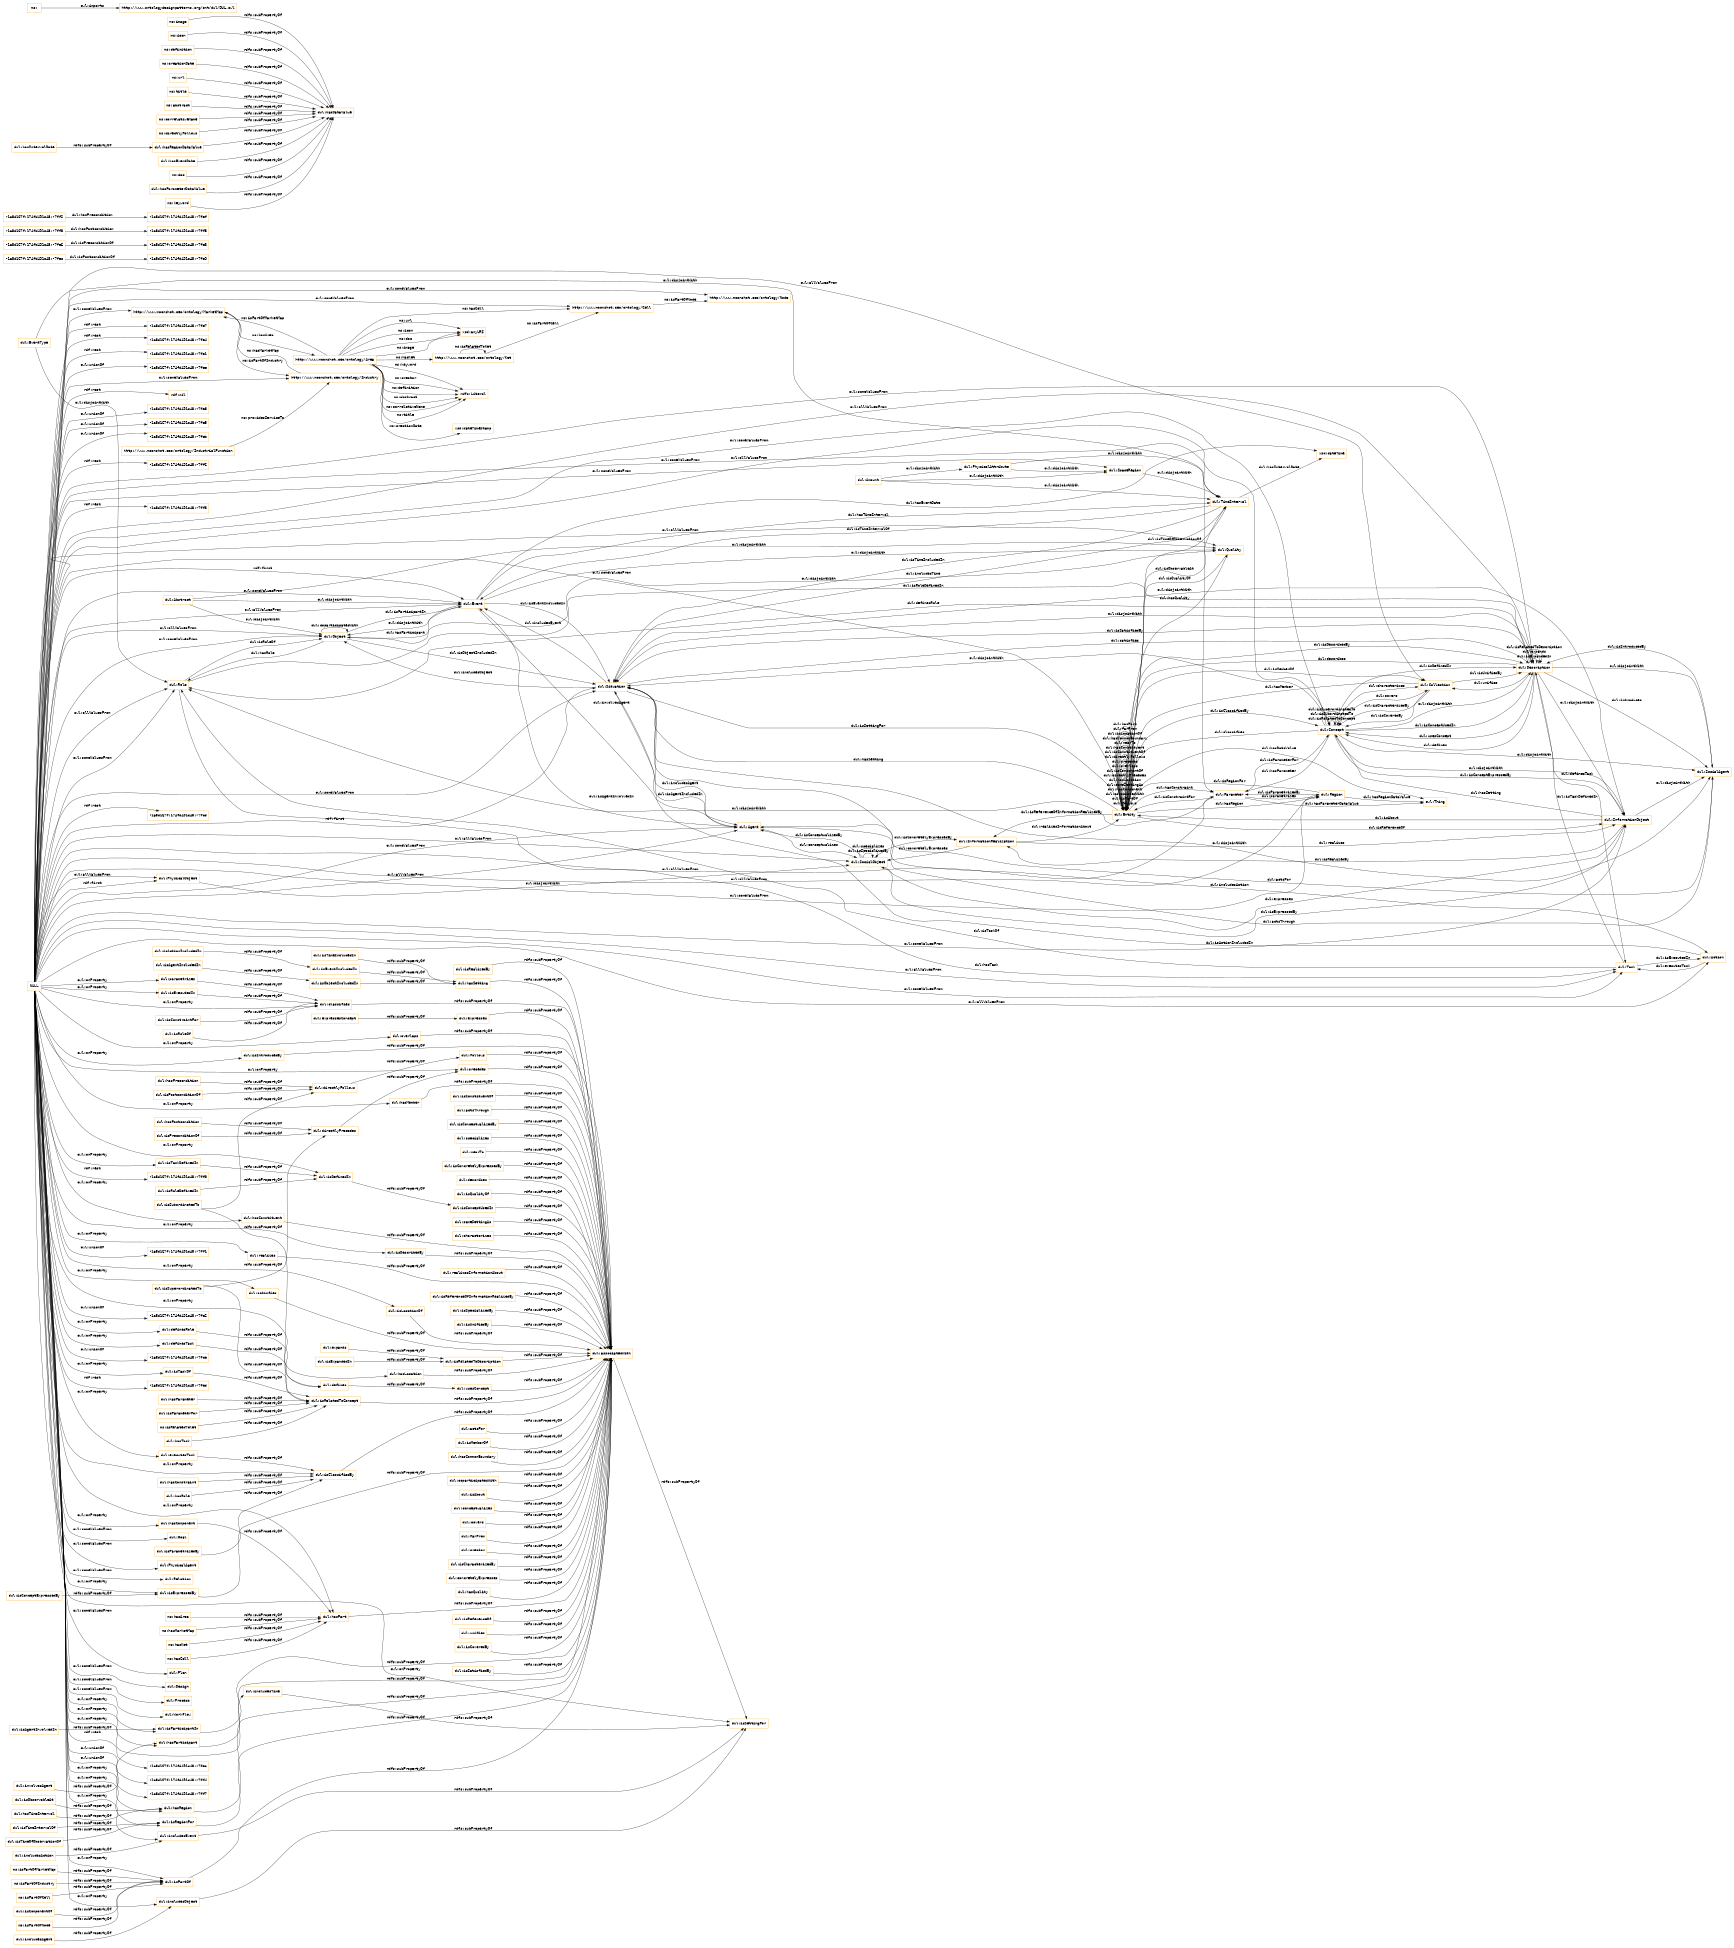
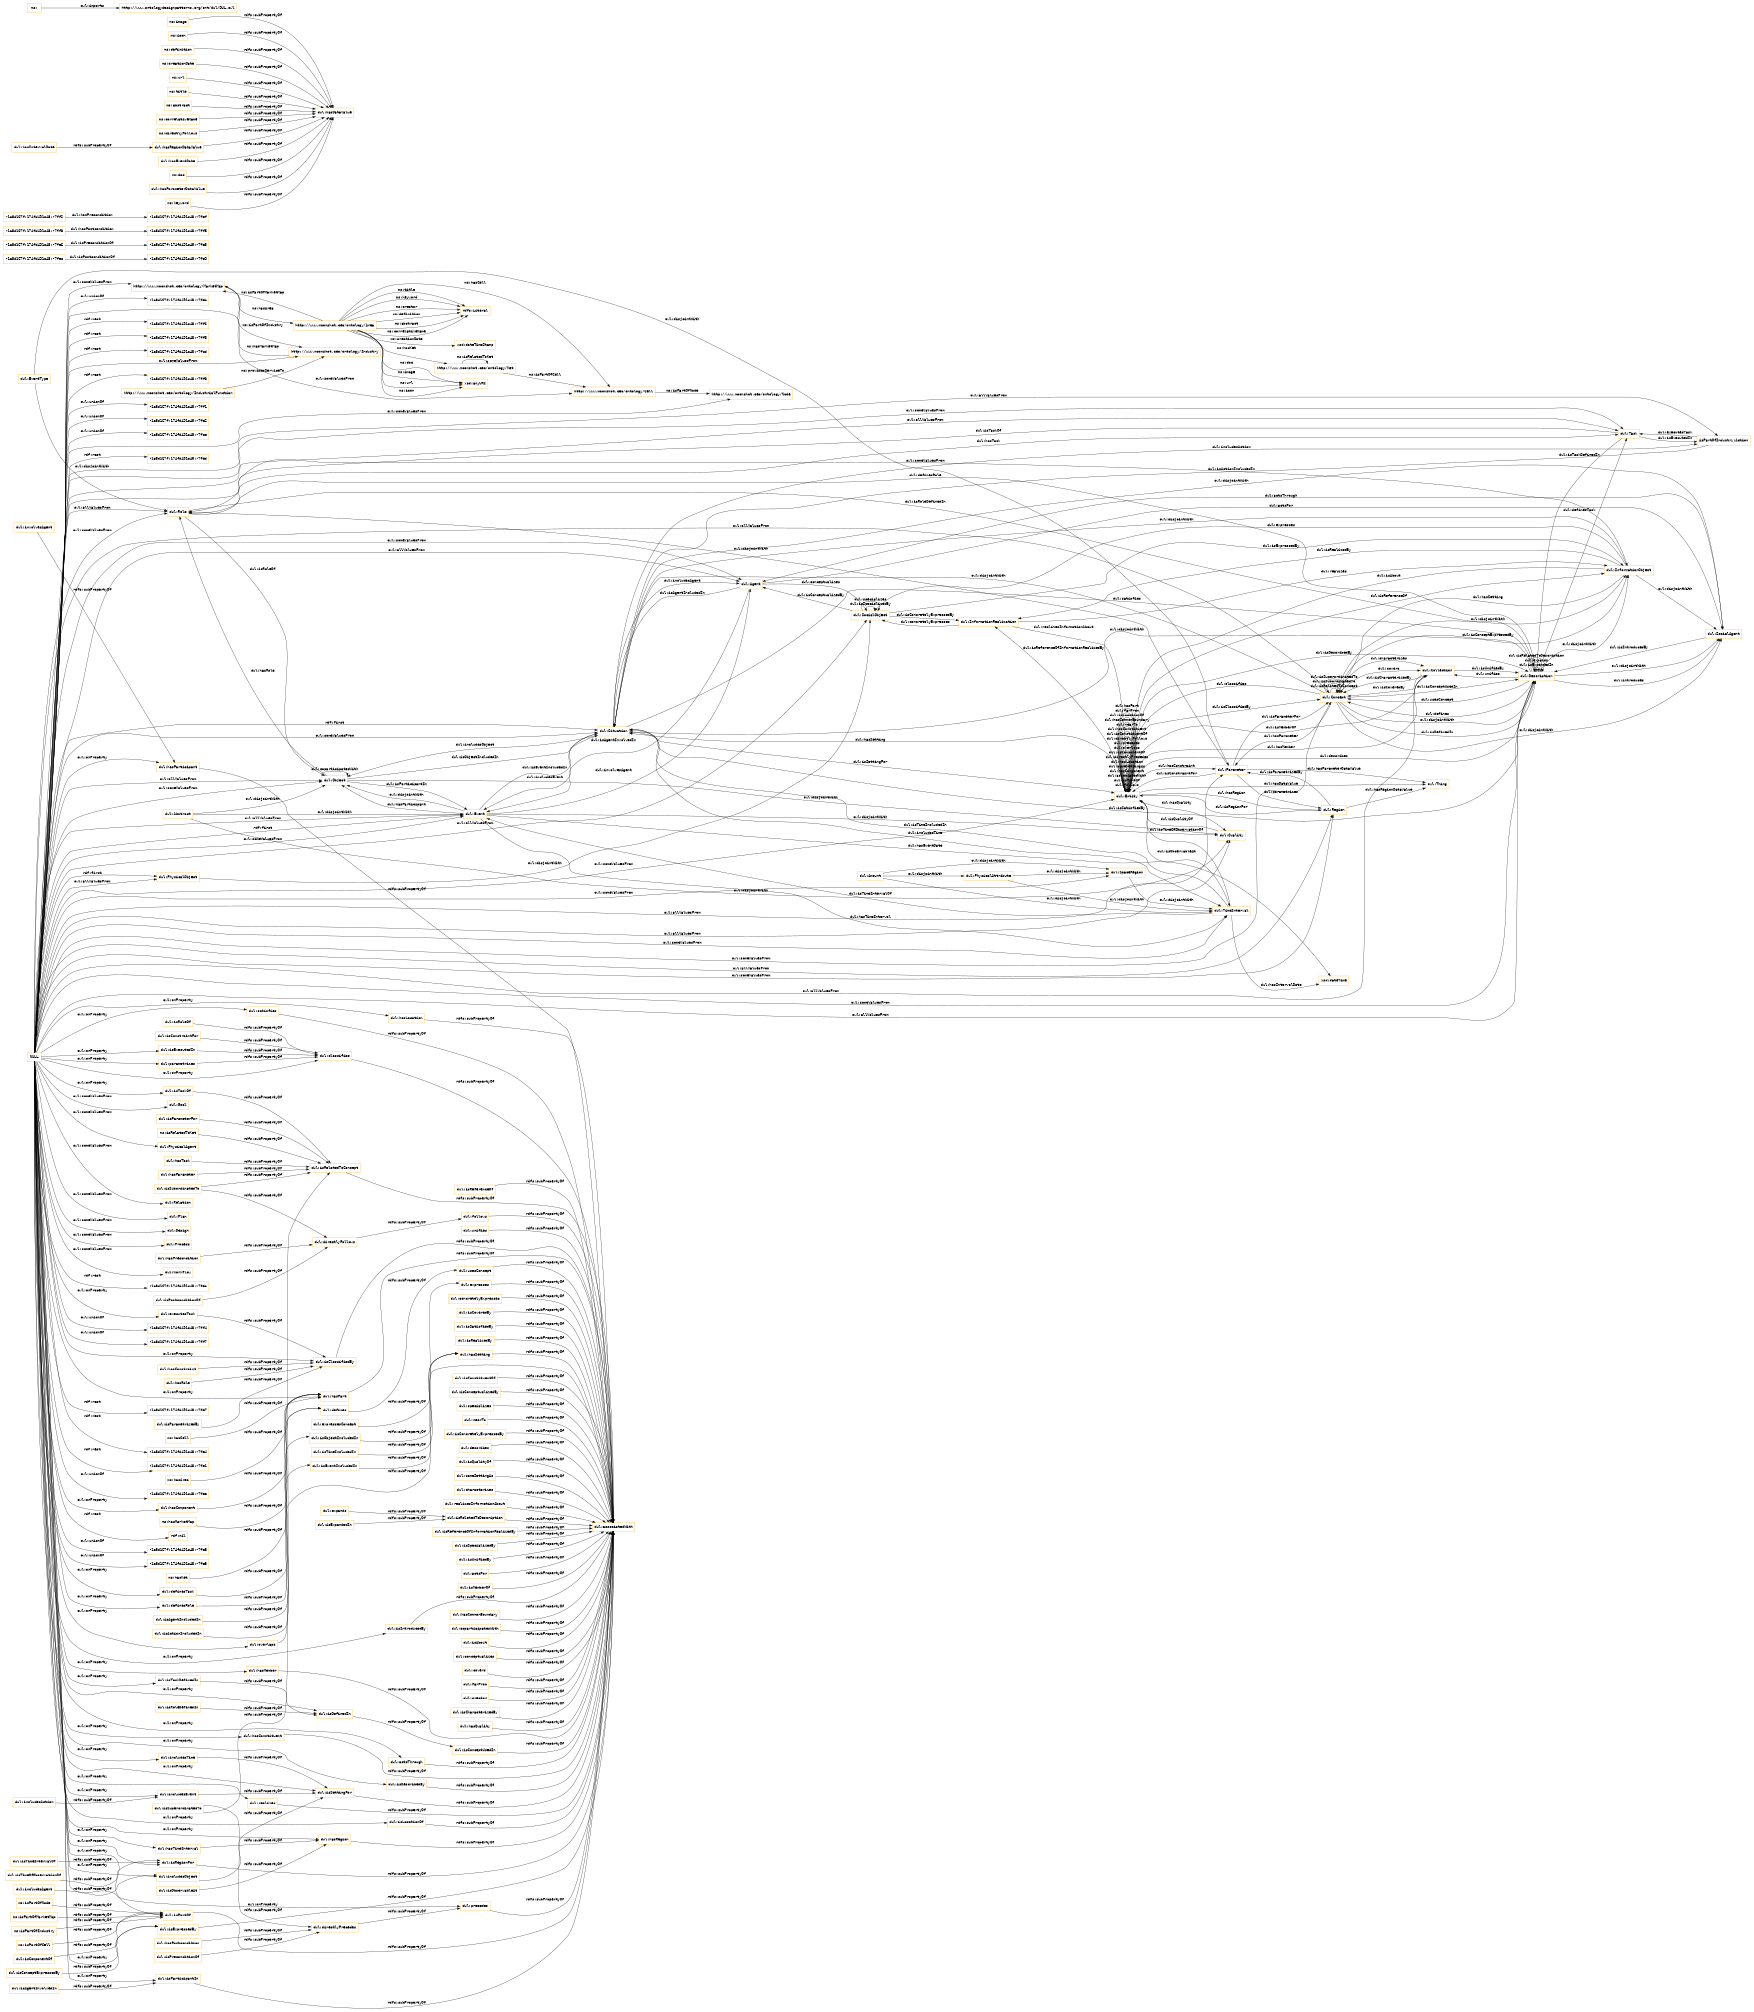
node "dul:Action": label "dul:Action" -> "isPartOfIndustry:Action"
edge "NULL" -> "dul:actsThrough": added, label "owl:onProperty"
edge "NULL" -> "dul:hasTimeInterval": added, label "owl:onProperty"
edge "dul:associatedWith" -> "dul:isSettingFor": reversed
